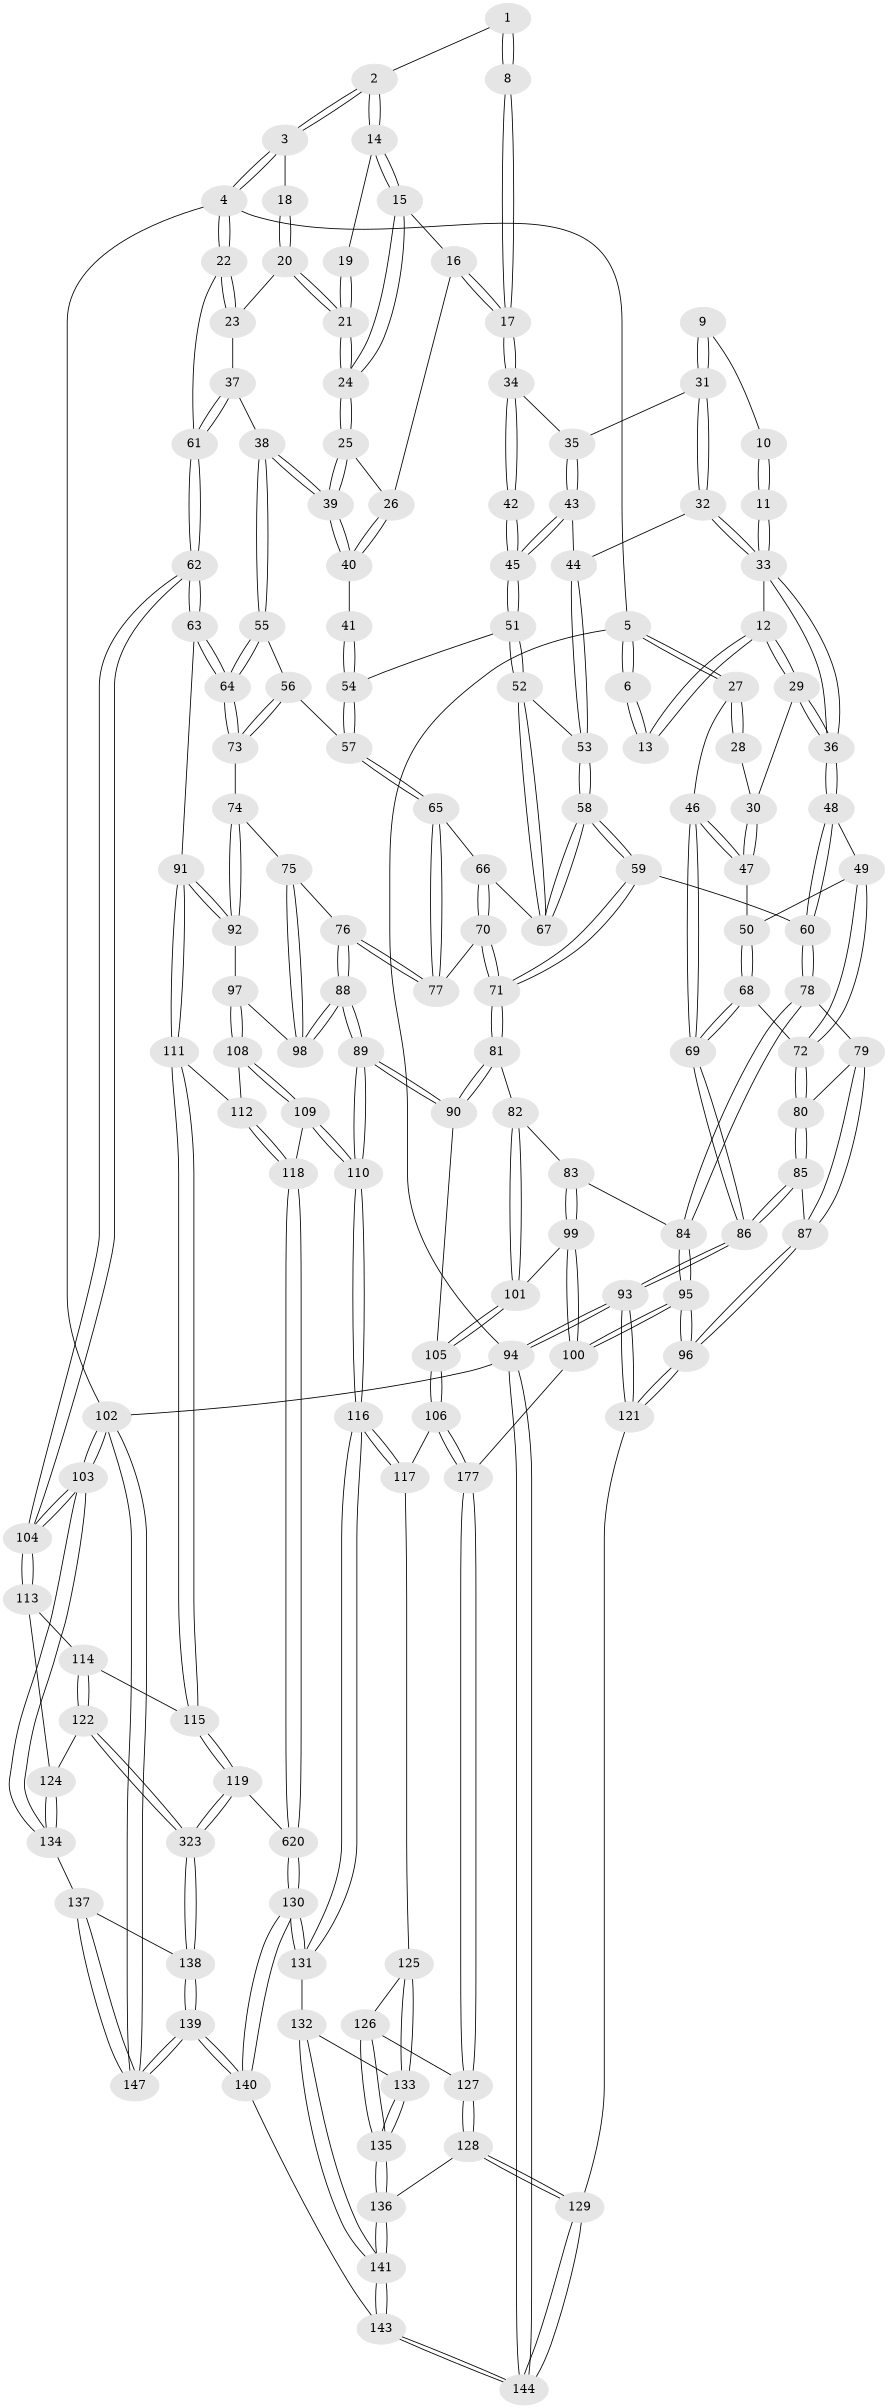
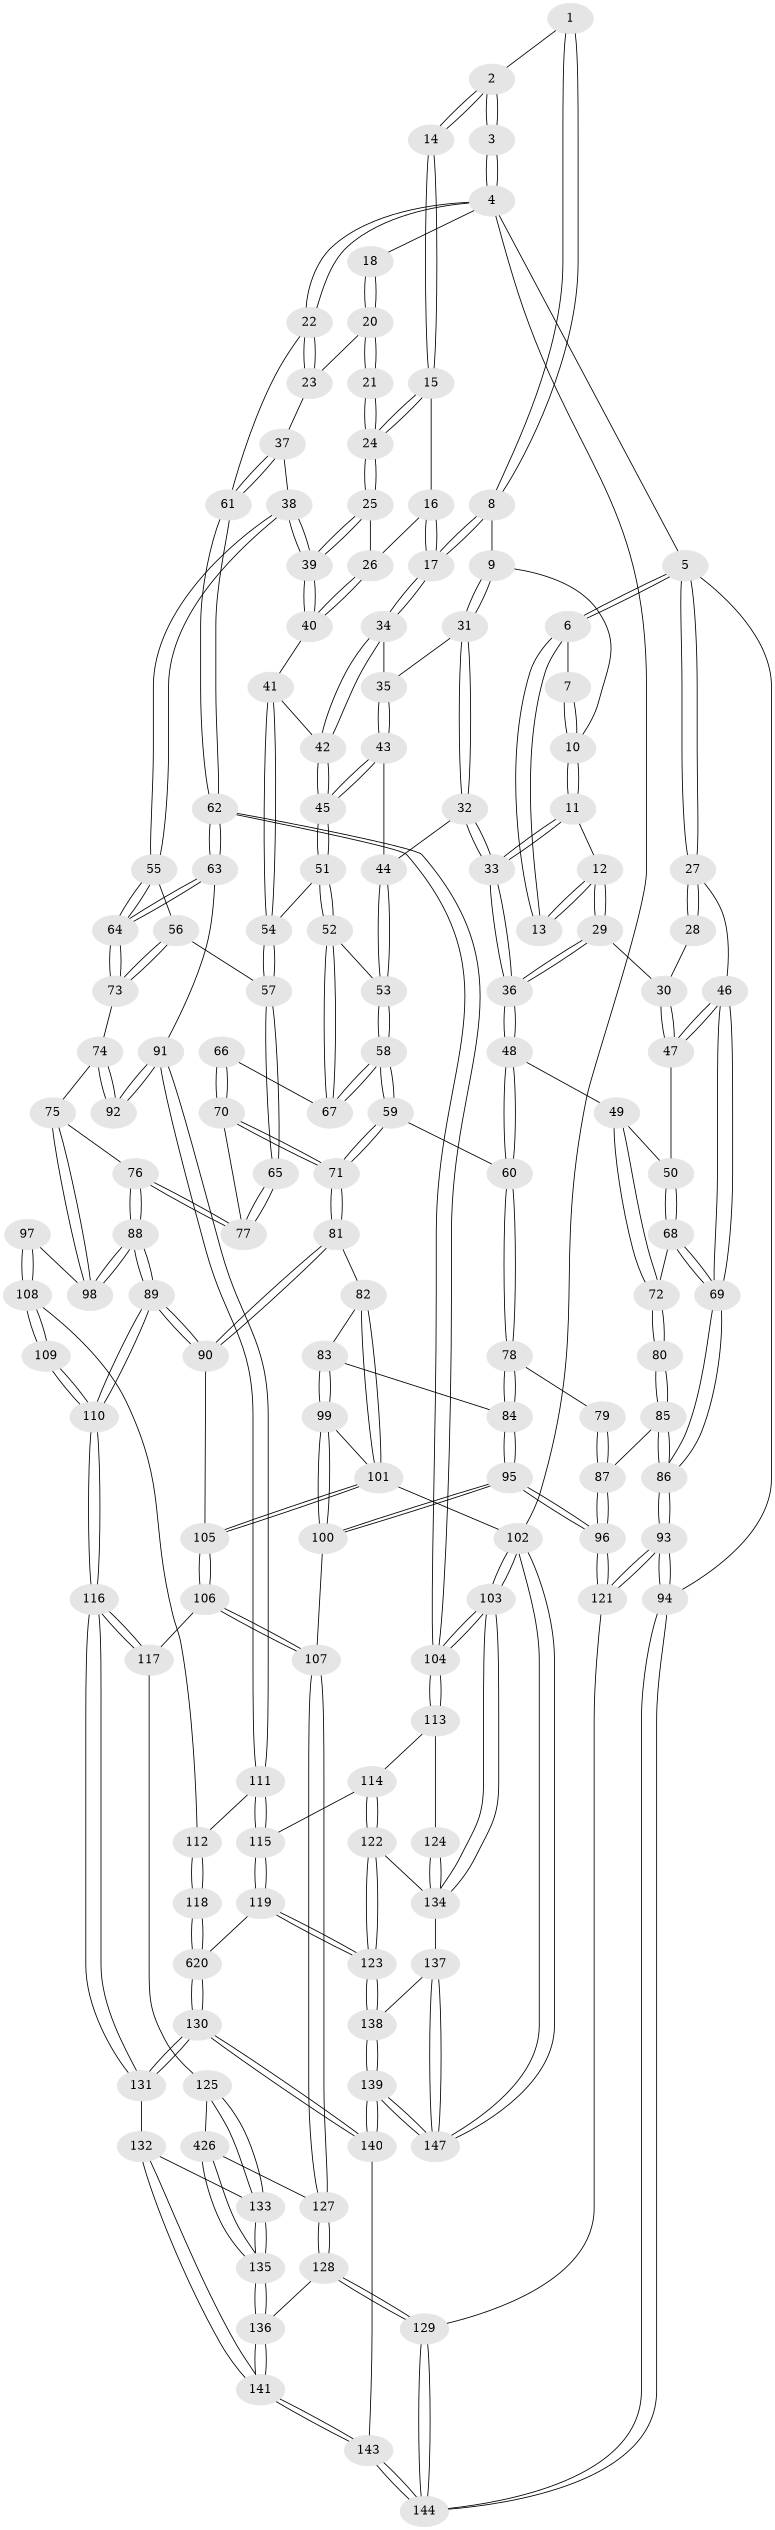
edge "3" -- "18": now "4" -- "18"
node "19": removed
edge "8" -- "9": added
edge "33" -- "12": now "11" -- "12"
node "7": added
edge "41" -- "42": added
edge "65" -- "66": removed
edge "92" -- "97": removed
edge "79" -- "80": removed
edge "109" -- "118": removed
edge "94" -- "102": now "101" -- "102"
node "177": label "177" -> "107"
edge "122" -- "124": now "122" -- "134"
node "323": label "323" -> "123"
node "126": label "126" -> "426"
